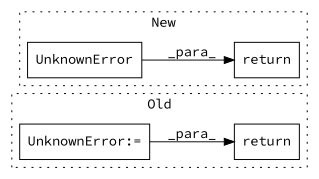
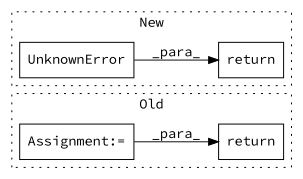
node "UnknownError:=": label "UnknownError:=" -> "Assignment:="
